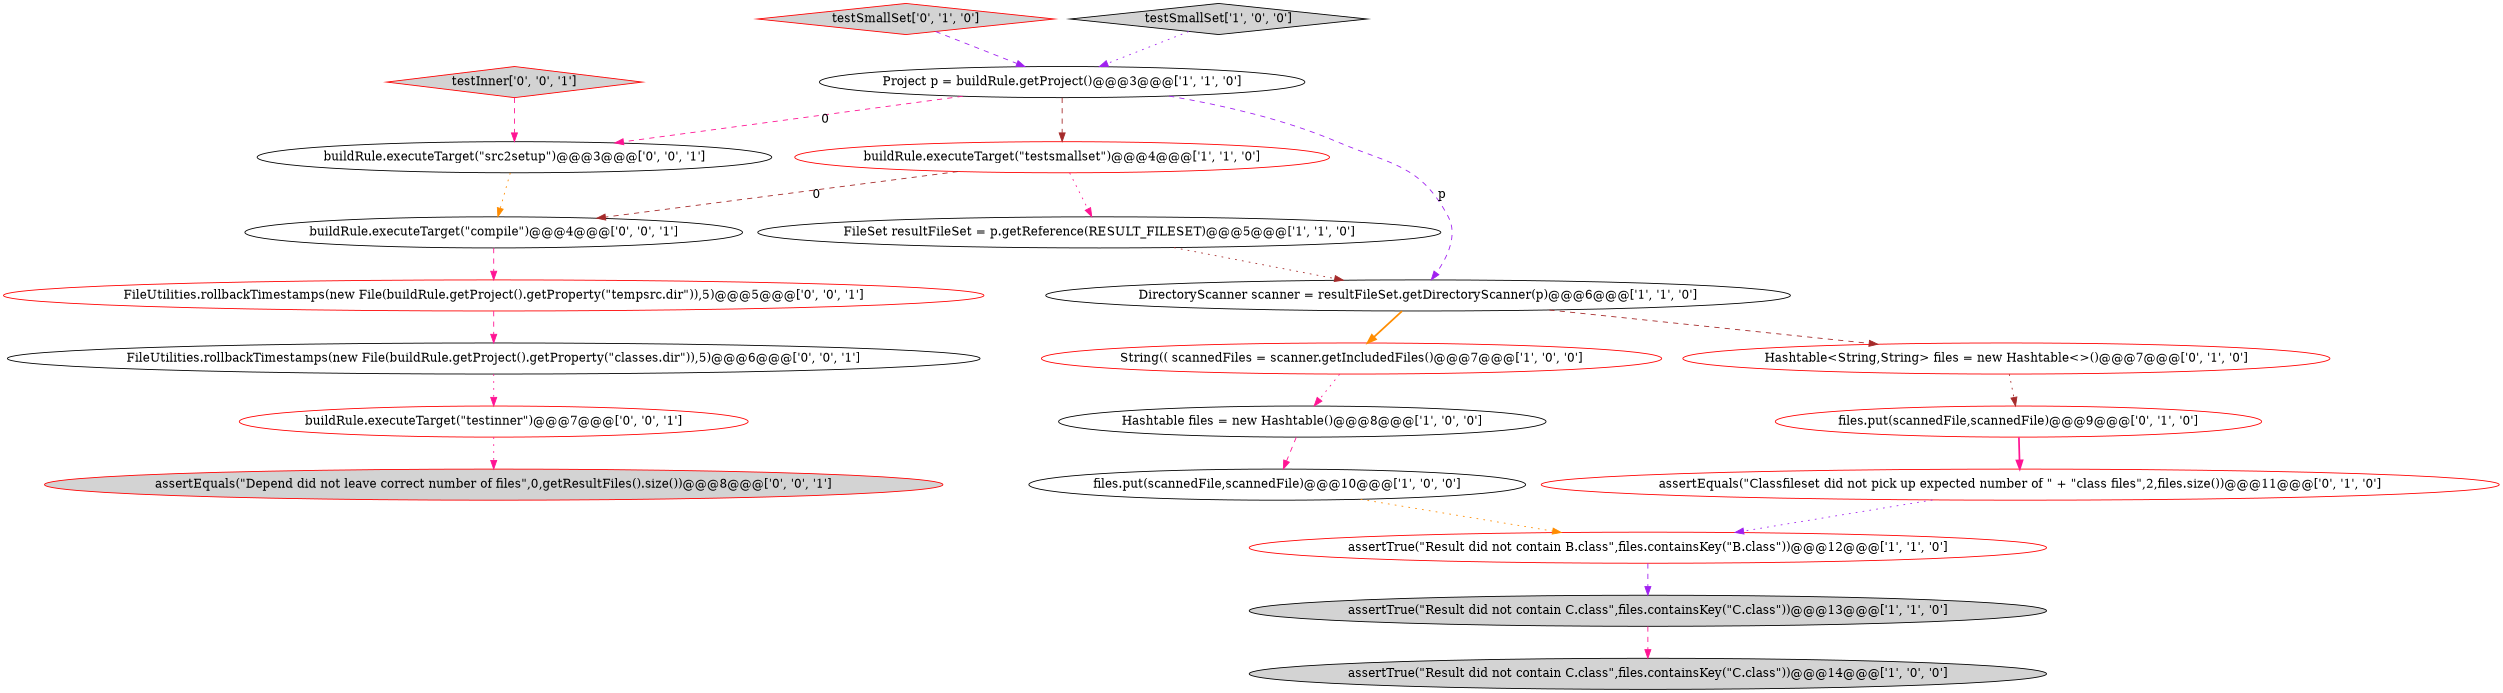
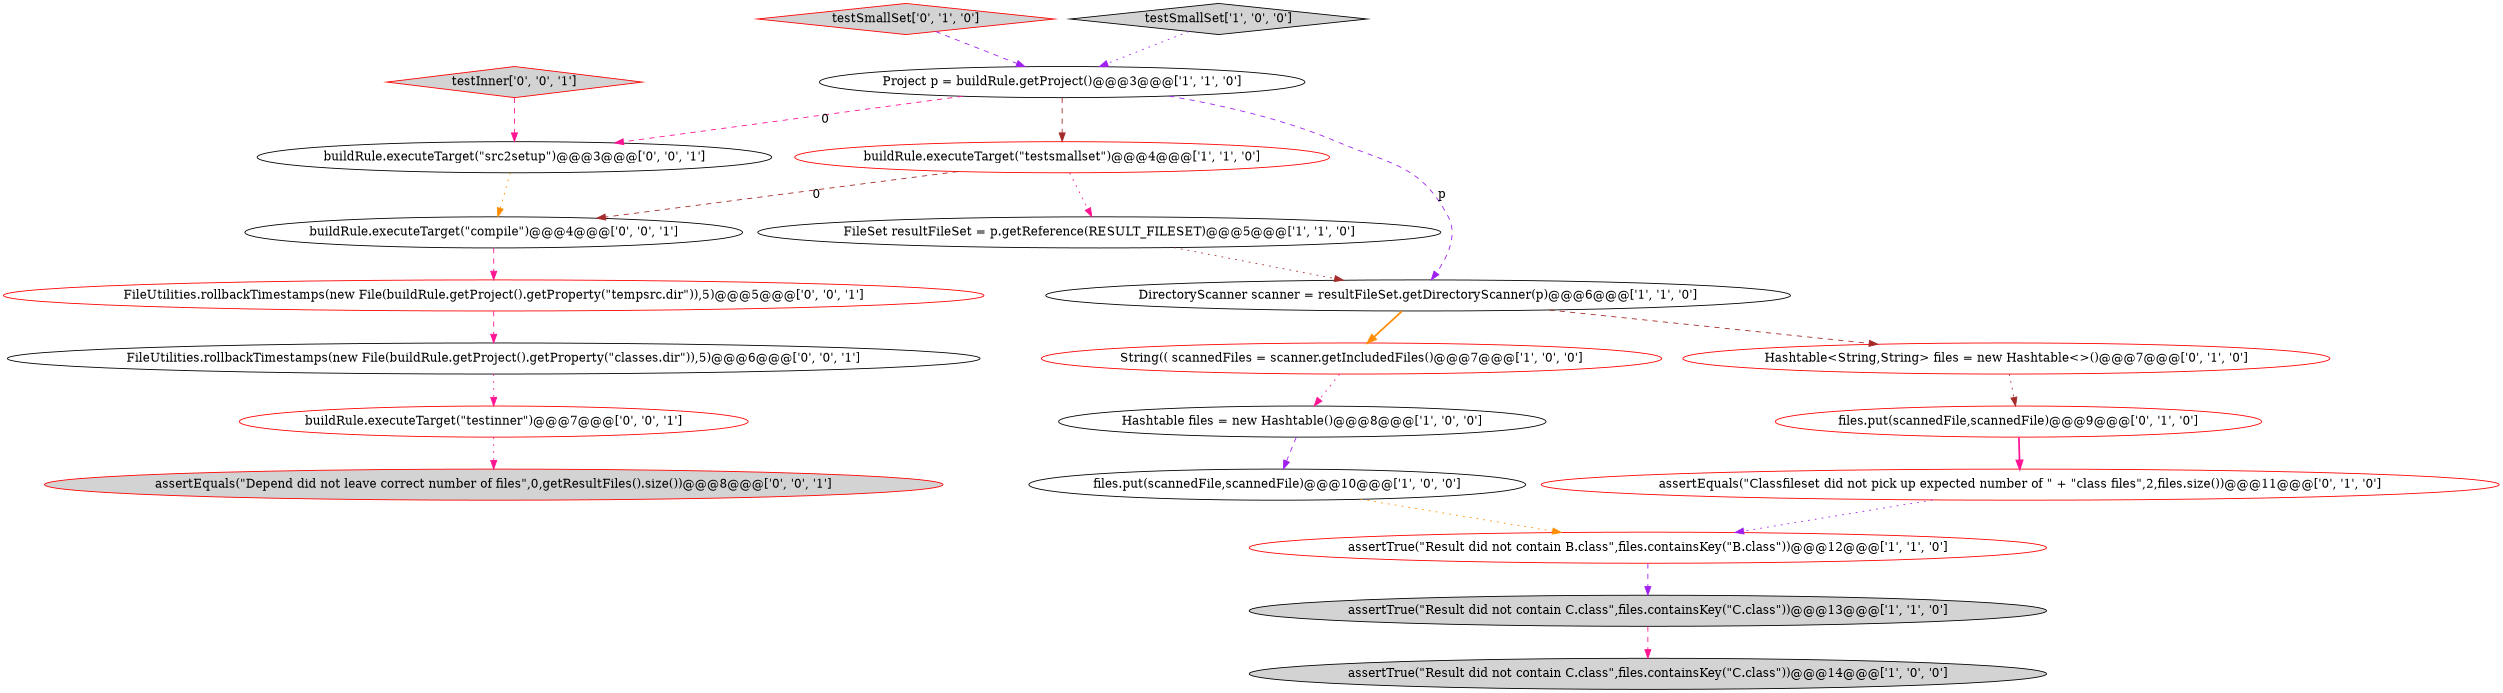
edge "Hashtable files = new Hashtable()@@@8@@@['1', '0', '0']" -> "files.put(scannedFile,scannedFile)@@@10@@@['1', '0', '0']": color deeppink -> purple
